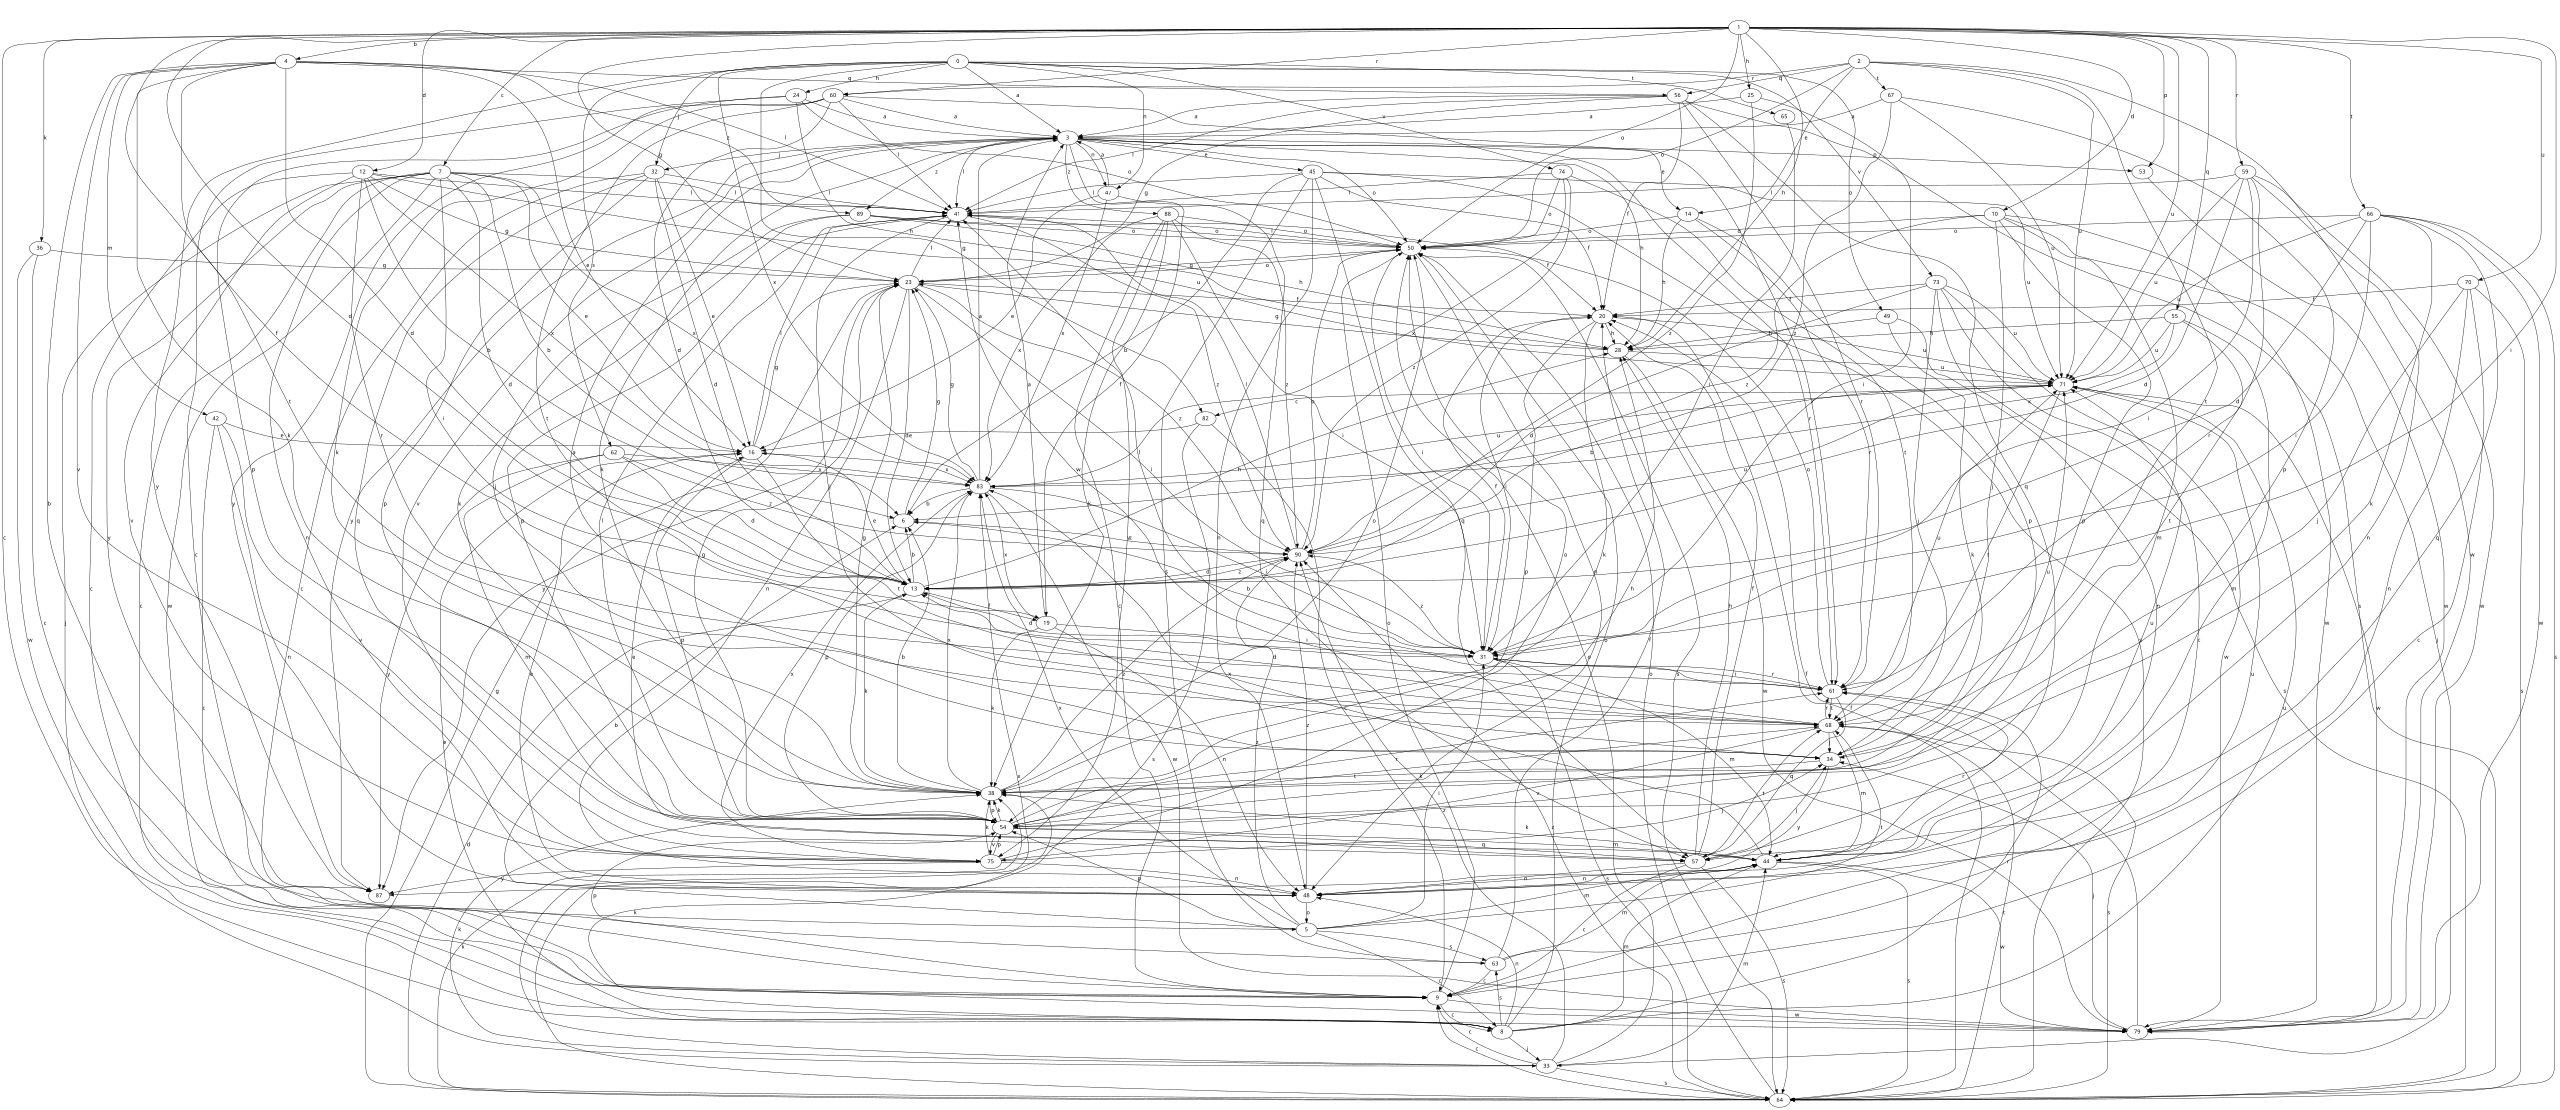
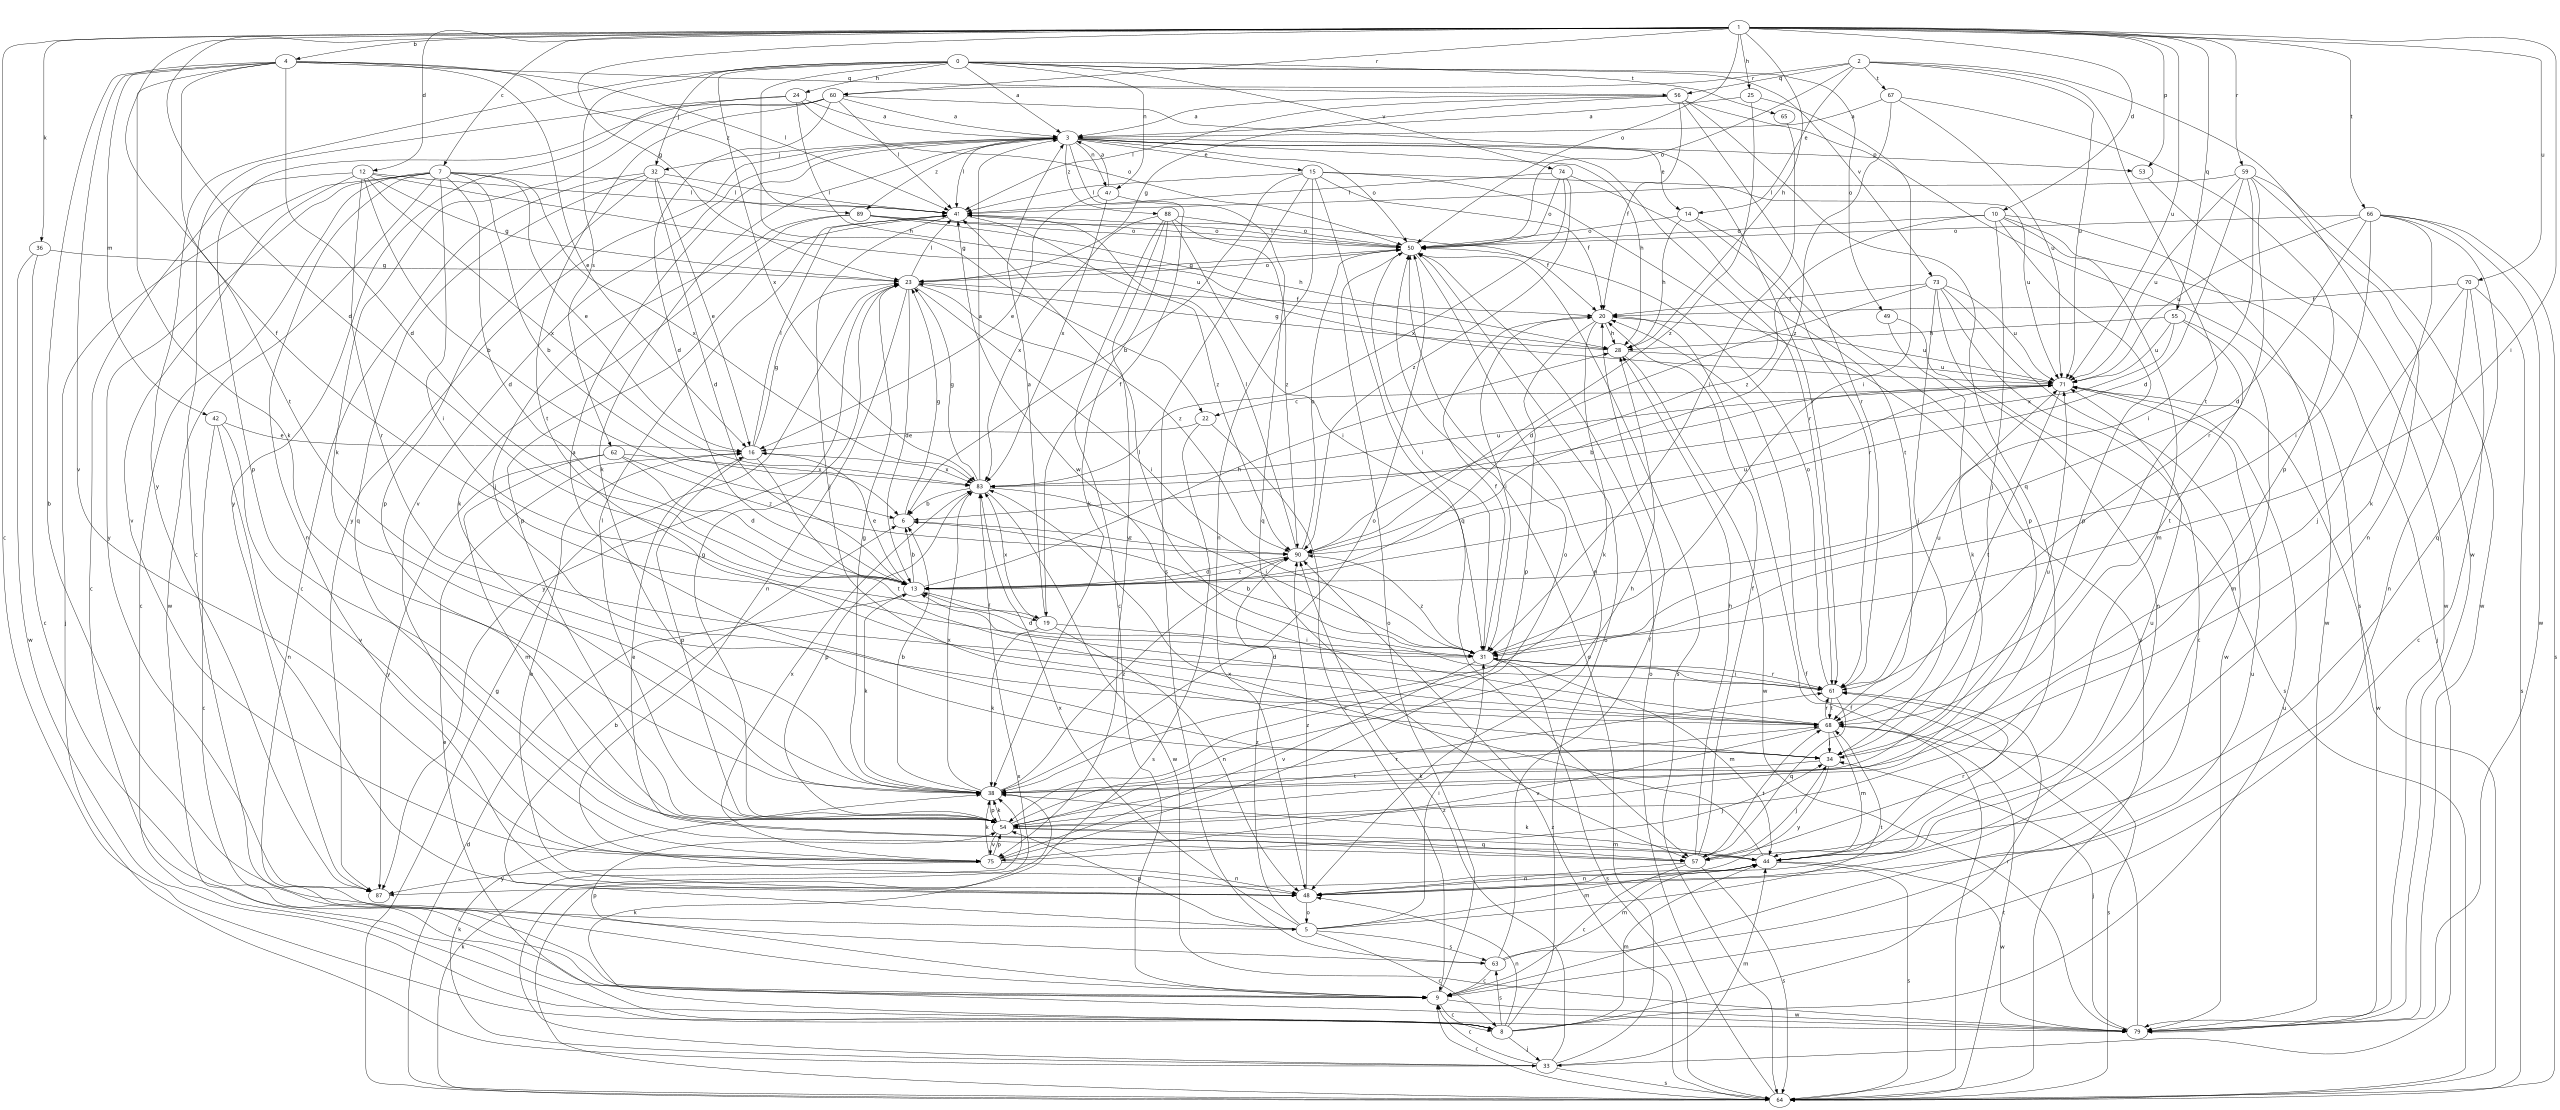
node "45": label "45" -> "15"
edge "49" -> "28": removed, label "h"
node "82": label "82" -> "22"
edge "31" -> "75": added, label "v"
